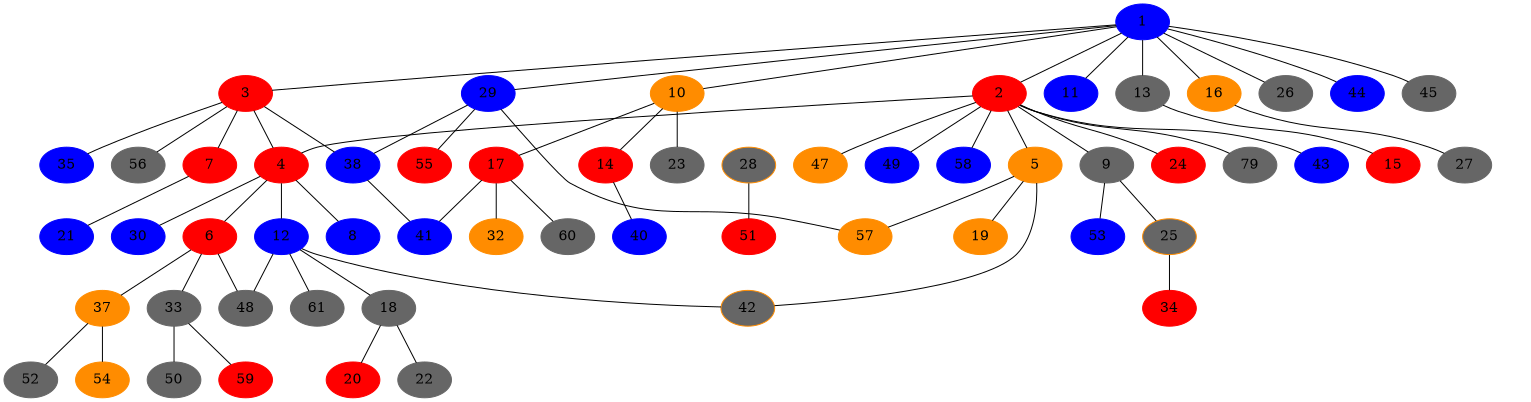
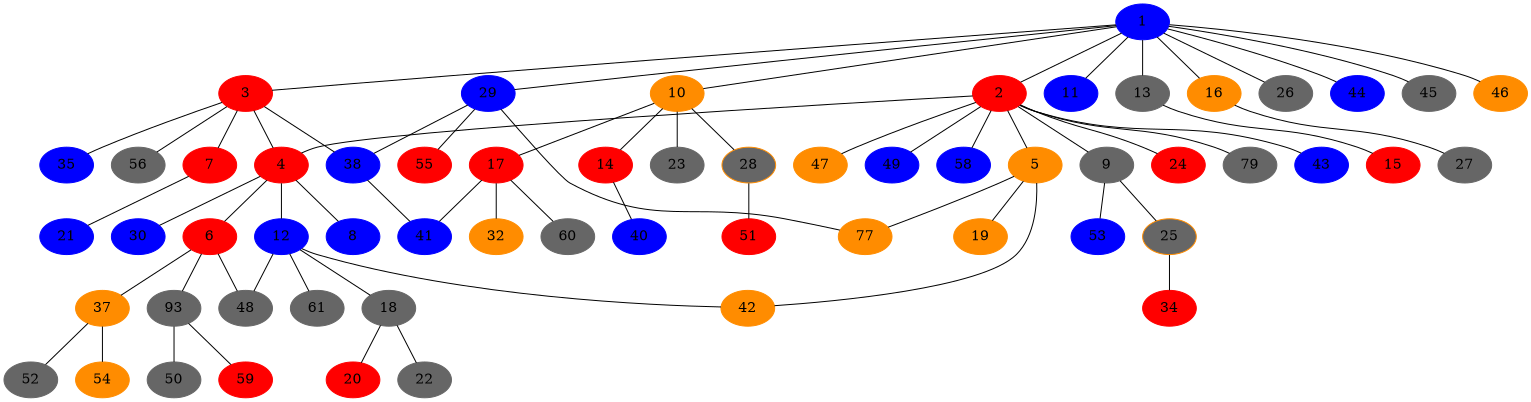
node "46": added
edge "10" -- "28": added
node "57": label "57" -> "77"
node "33": label "33" -> "93"
node "42": fillcolor gray40 -> darkorange
